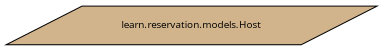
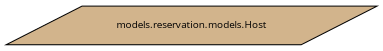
node "learn.reservation.models.Host": label "learn.reservation.models.Host" -> "models.reservation.models.Host"
